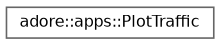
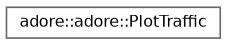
node "adore::apps::PlotTraffic": label "adore::apps::PlotTraffic" -> "adore::adore::PlotTraffic"
